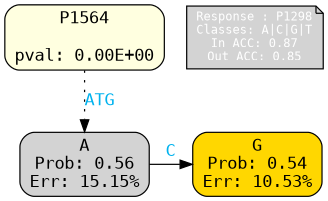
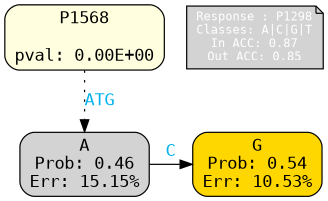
node "P1564 pval: 0.00E+00": label "P1564 pval: 0.00E+00" -> "P1568 pval: 0.00E+00"
node "A Prob: 0.56 Err: 15.15%": label "A Prob: 0.56 Err: 15.15%" -> "A Prob: 0.46 Err: 15.15%"
